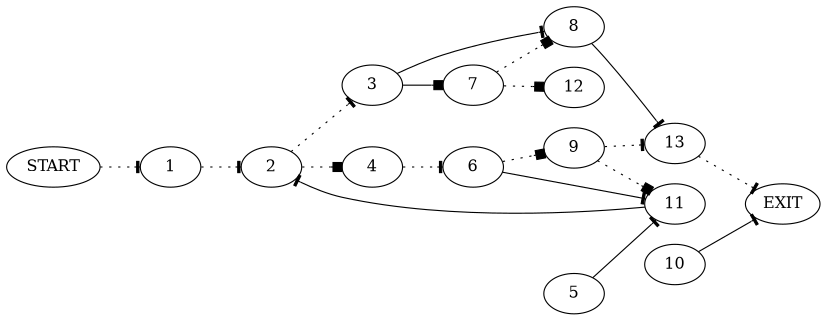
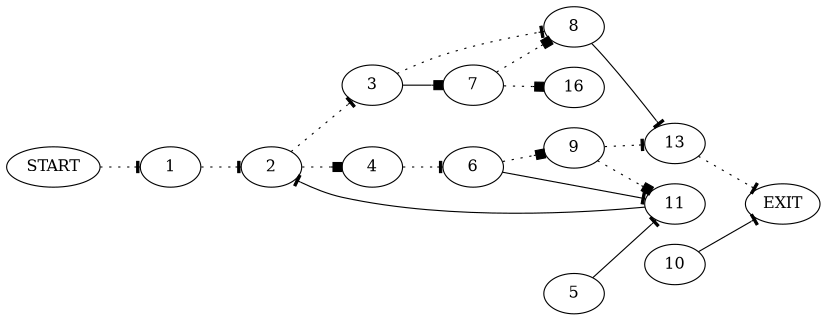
edge "3" -> "8": style solid -> dotted
node "12": label "12" -> "16"
